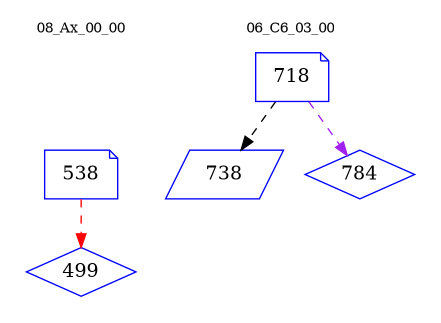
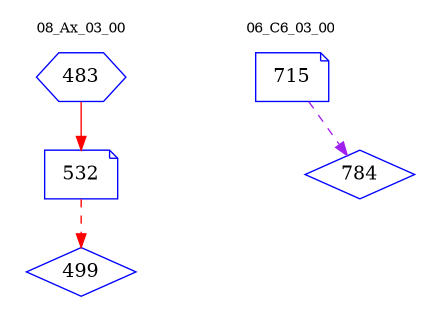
cluster "08_Ax_00_00": label "08_Ax_00_00" -> "08_Ax_03_00"
node "483": added
node "718": label "718" -> "715"
node "538": label "538" -> "532"
node "738": removed
